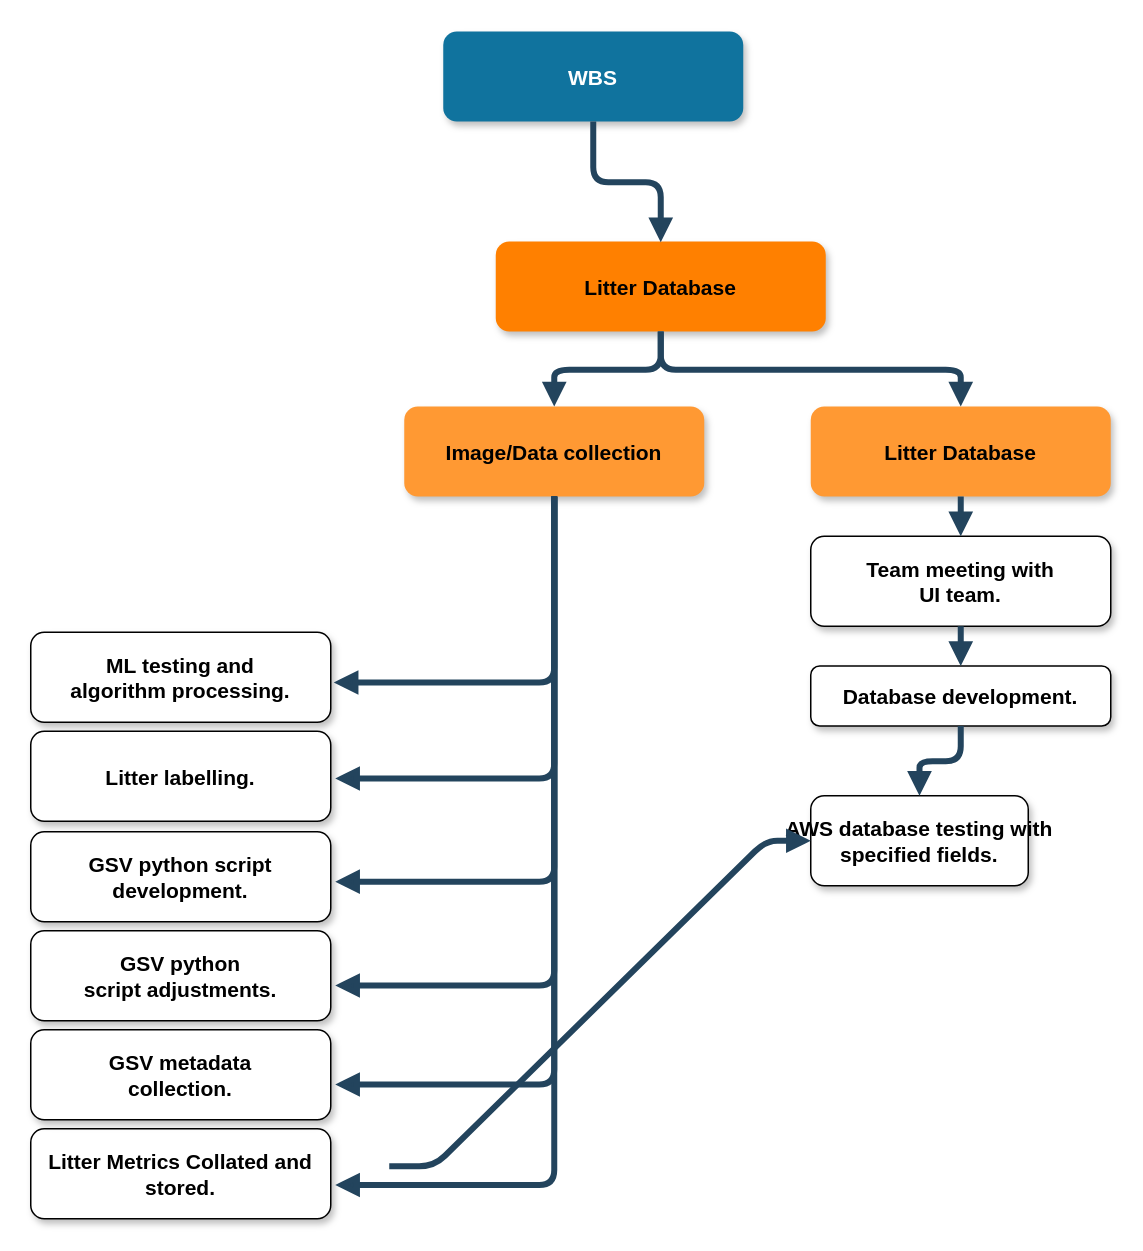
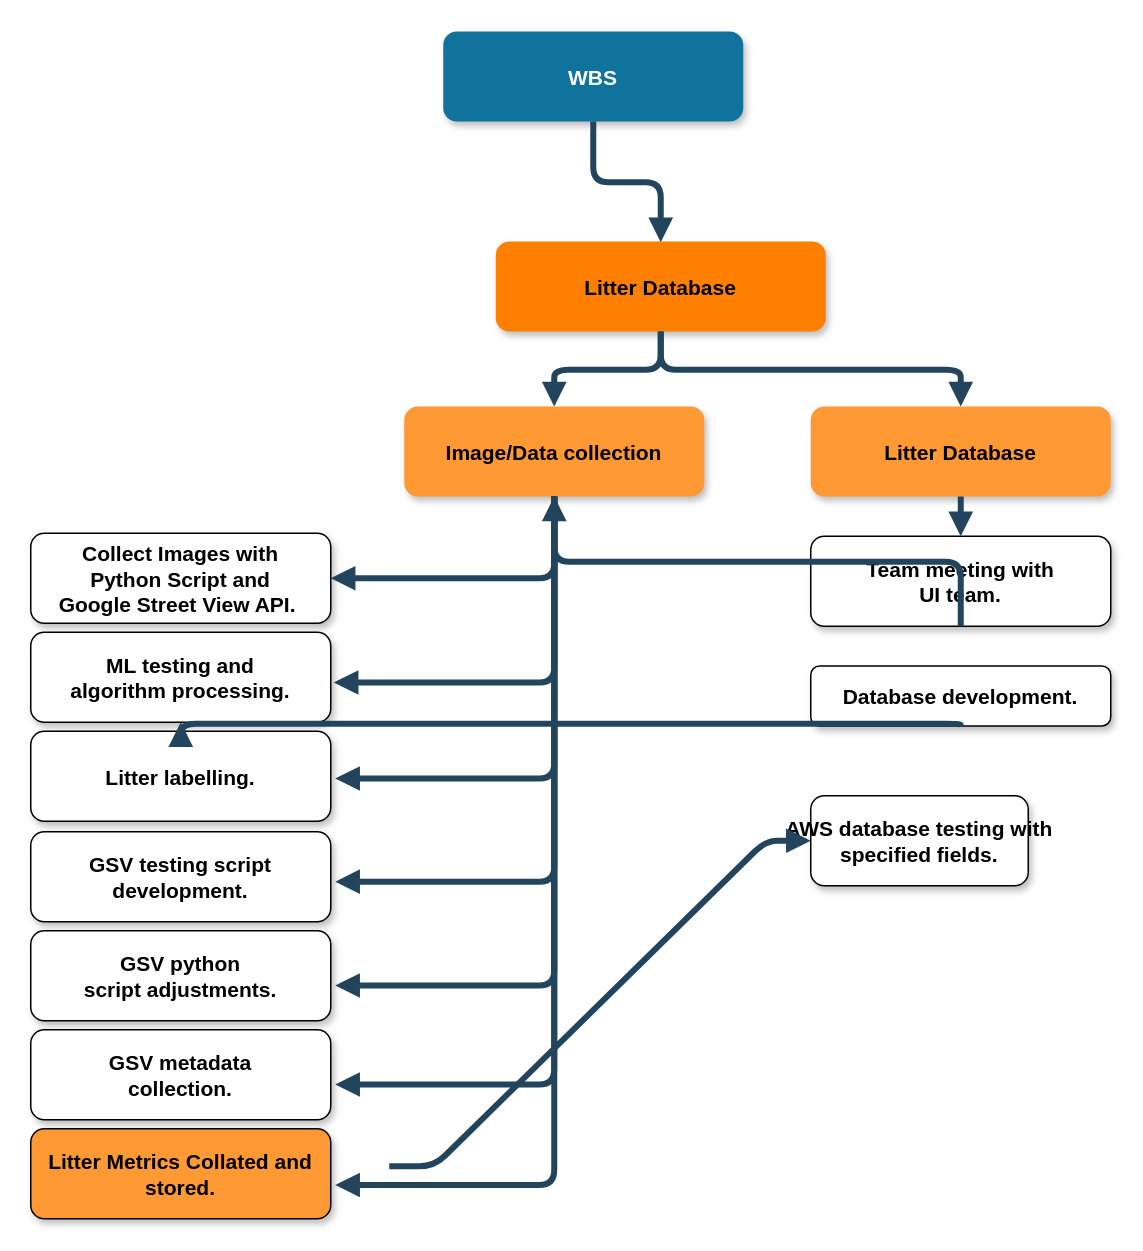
node "Collect Images with Python Script and Google Street View API.": added
edge "Image/Data collection" -> "Collect Images with Python Script and Google Street View API.": added
edge "Team meeting with UI team." -> "Database development.": now "Team meeting with UI team." -> "Image/Data collection"
edge "Database development." -> "AWS database testing with specified fields.": now "Database development." -> "ML testing and algorithm processing."
node "GSV python script development.": label "GSV python script development." -> "GSV testing script development."
node "Litter Metrics Collated and stored.": fillcolor #ffffff -> #ff9933
